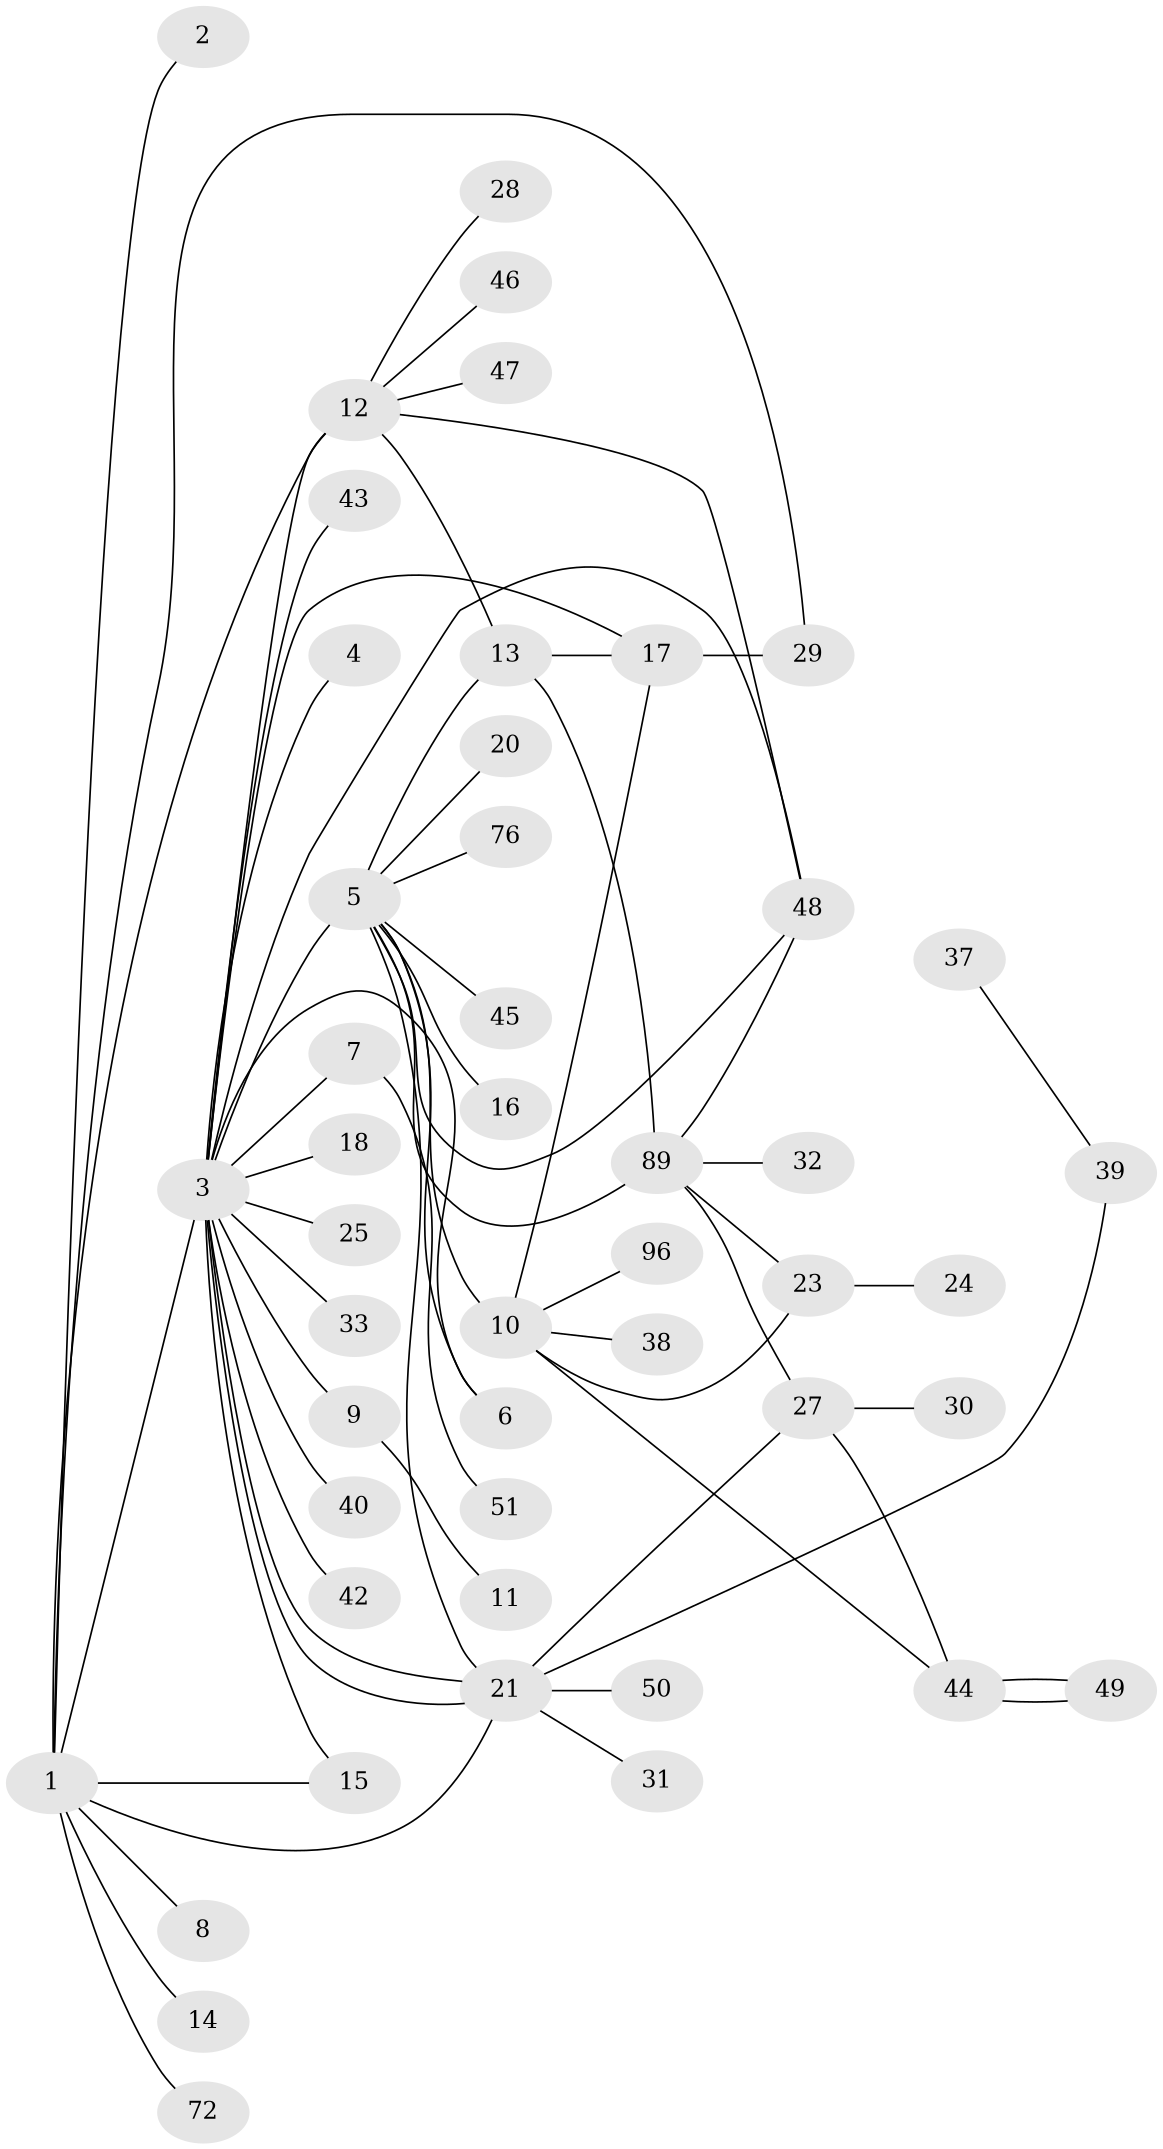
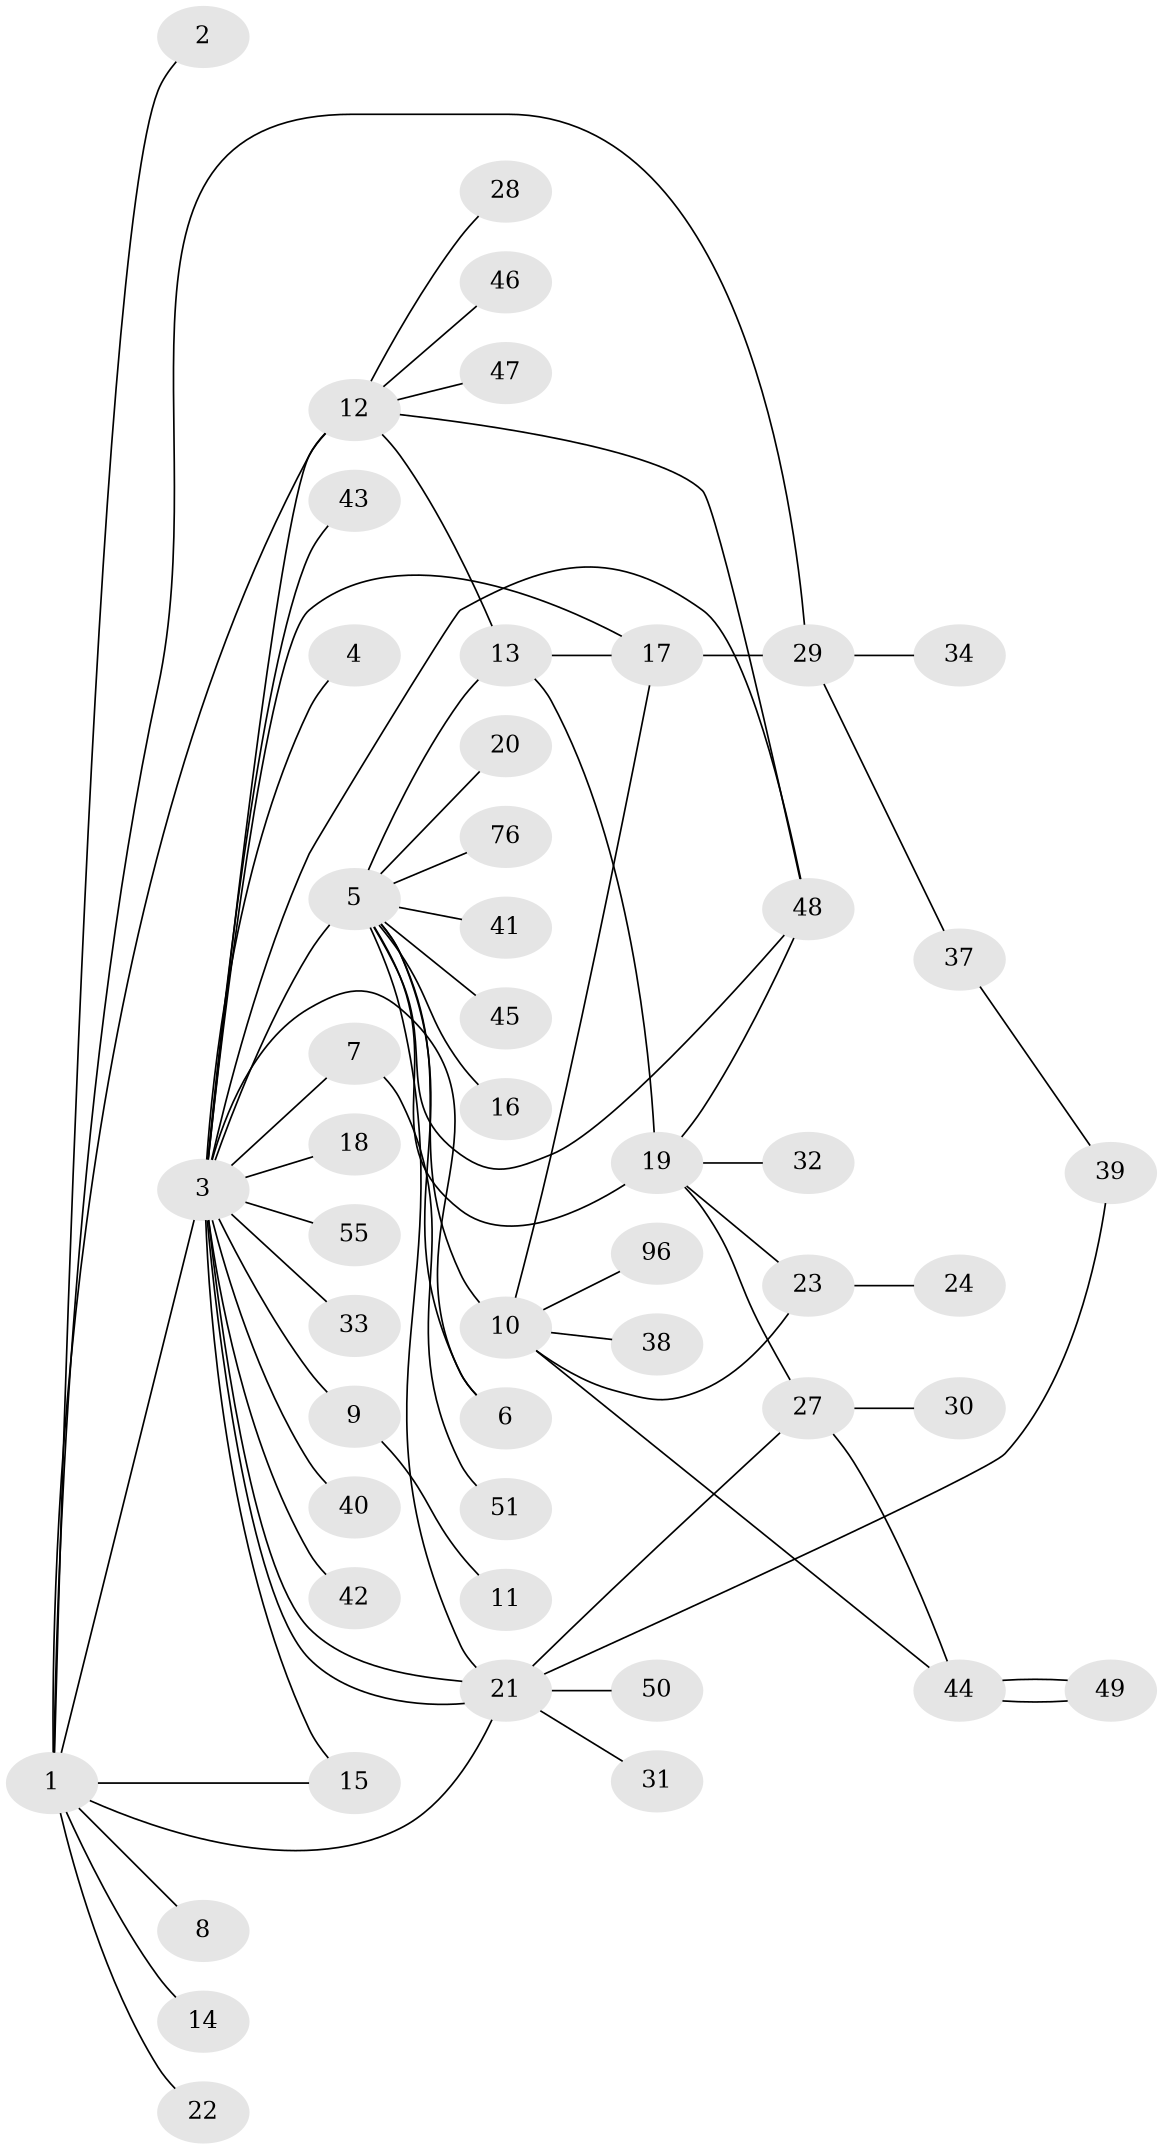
node "34": added
edge "29" -- "37": added
node "41": added
node "89": label "89" -> "19"
node "25": label "25" -> "55"
node "72": label "72" -> "22"
